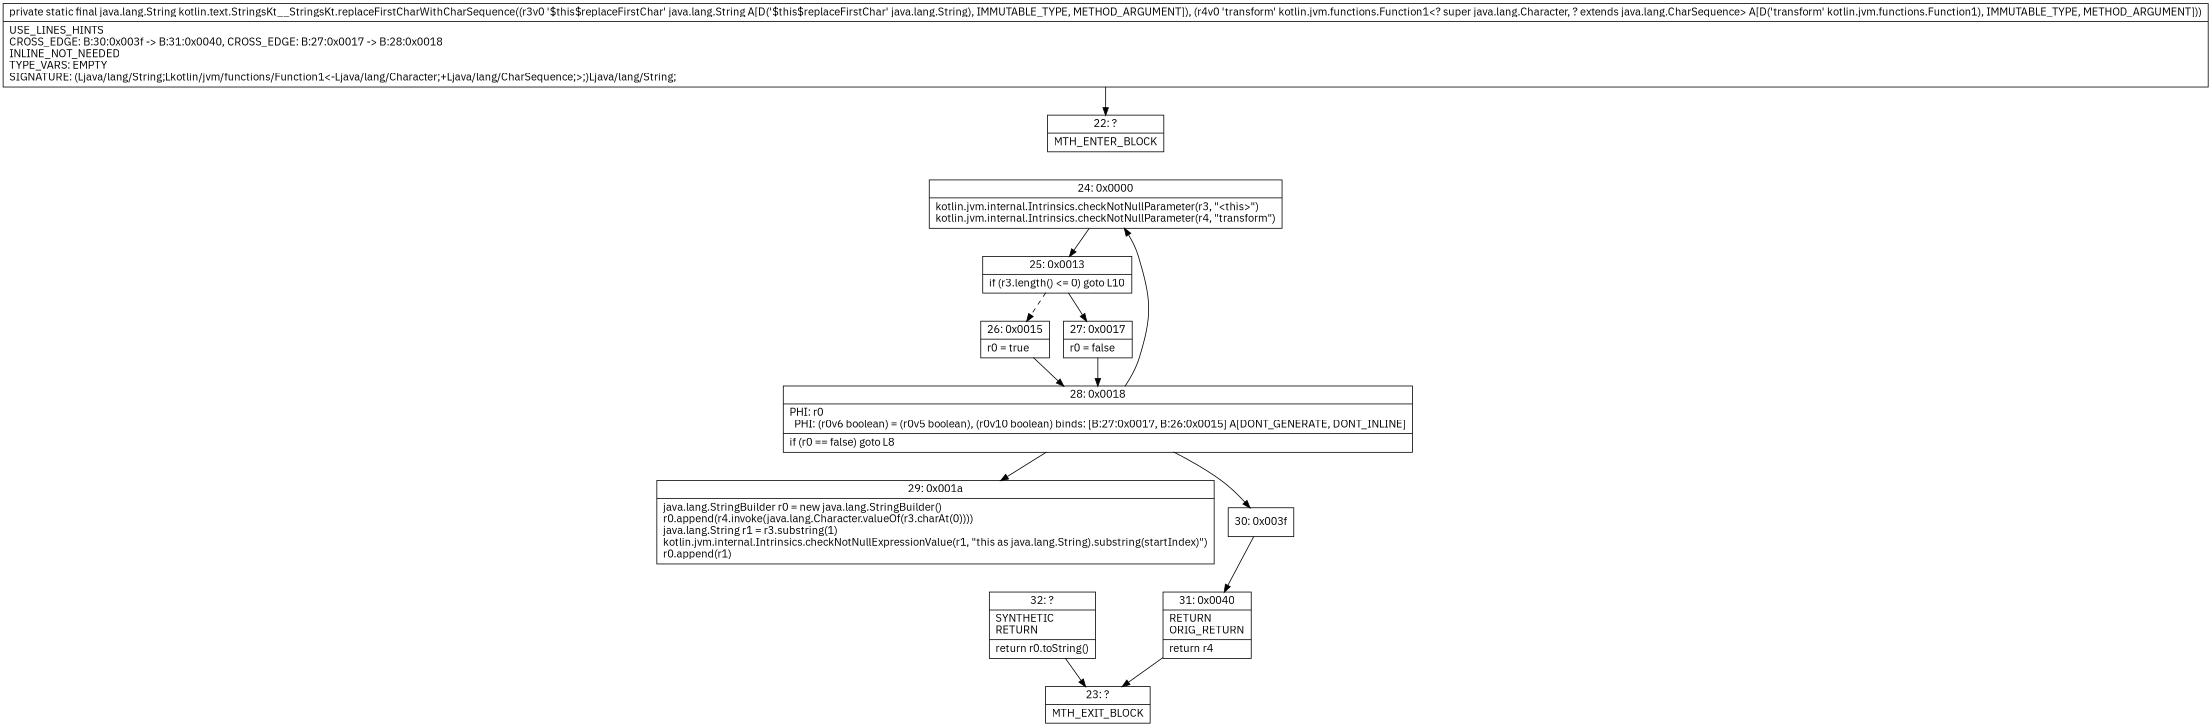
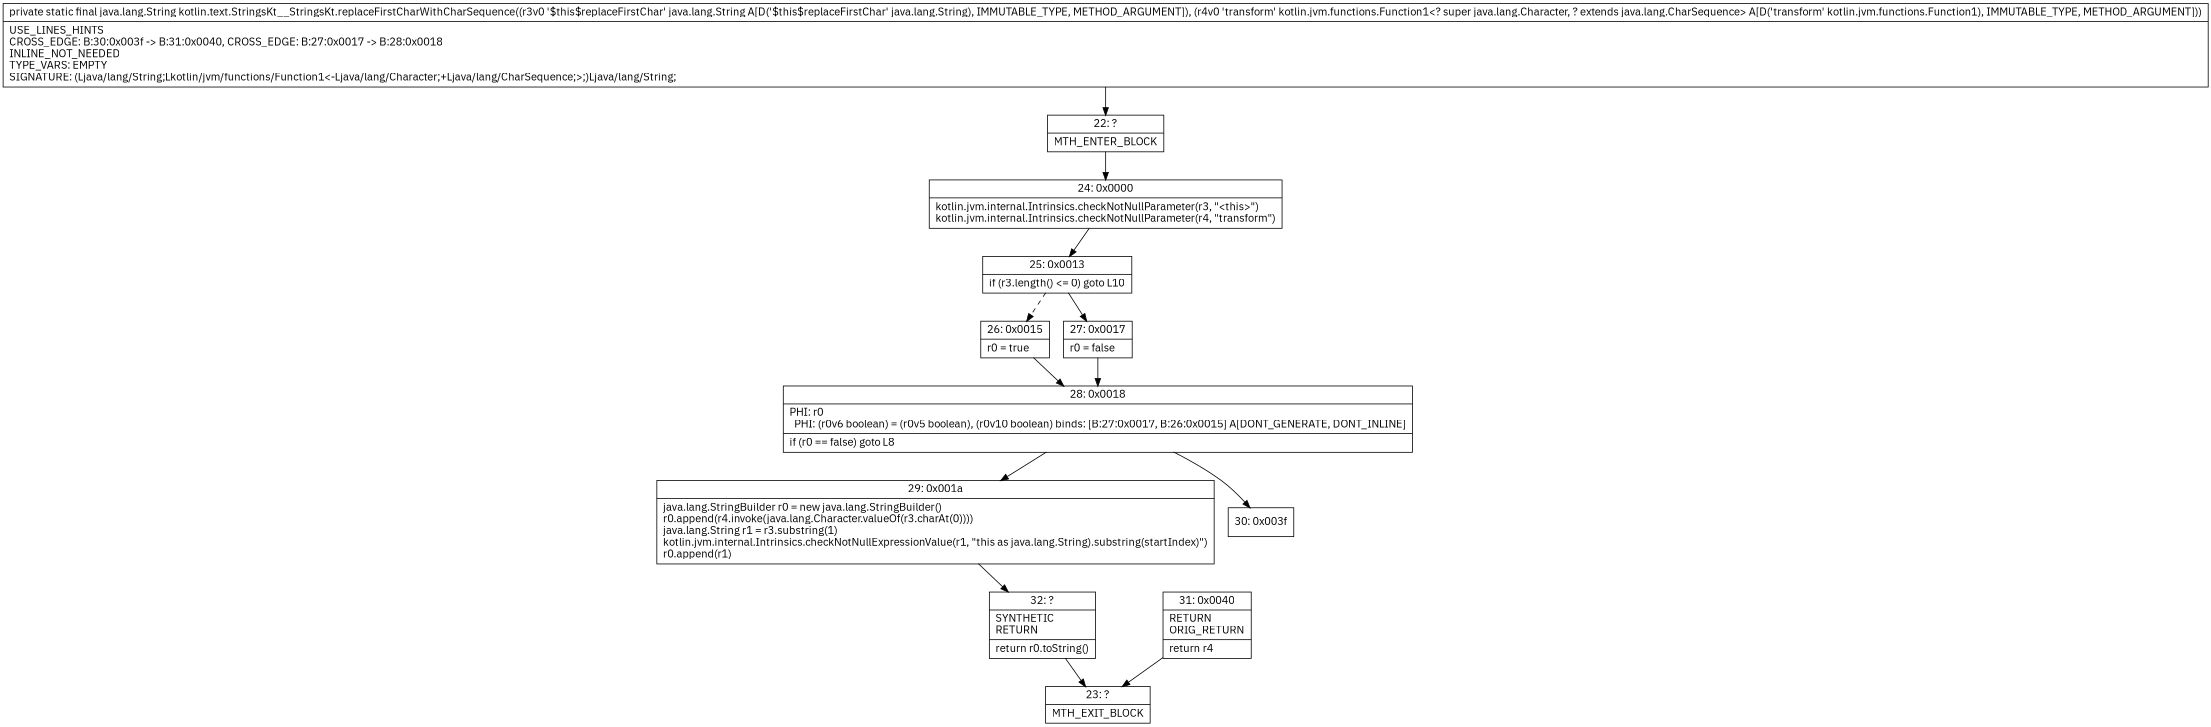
edge "28: 0x0018" -> "24: 0x0000": now "22: ?" -> "24: 0x0000"
edge "30: 0x003f" -> "31: 0x0040": removed
edge "29: 0x001a" -> "32: ?": added
